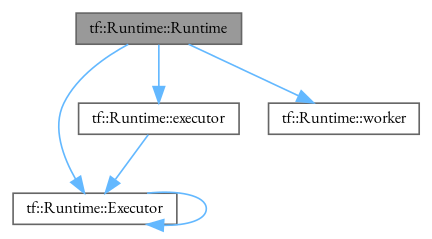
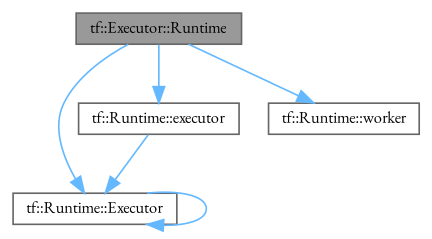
node "tf::Runtime::Runtime": label "tf::Runtime::Runtime" -> "tf::Executor::Runtime"
